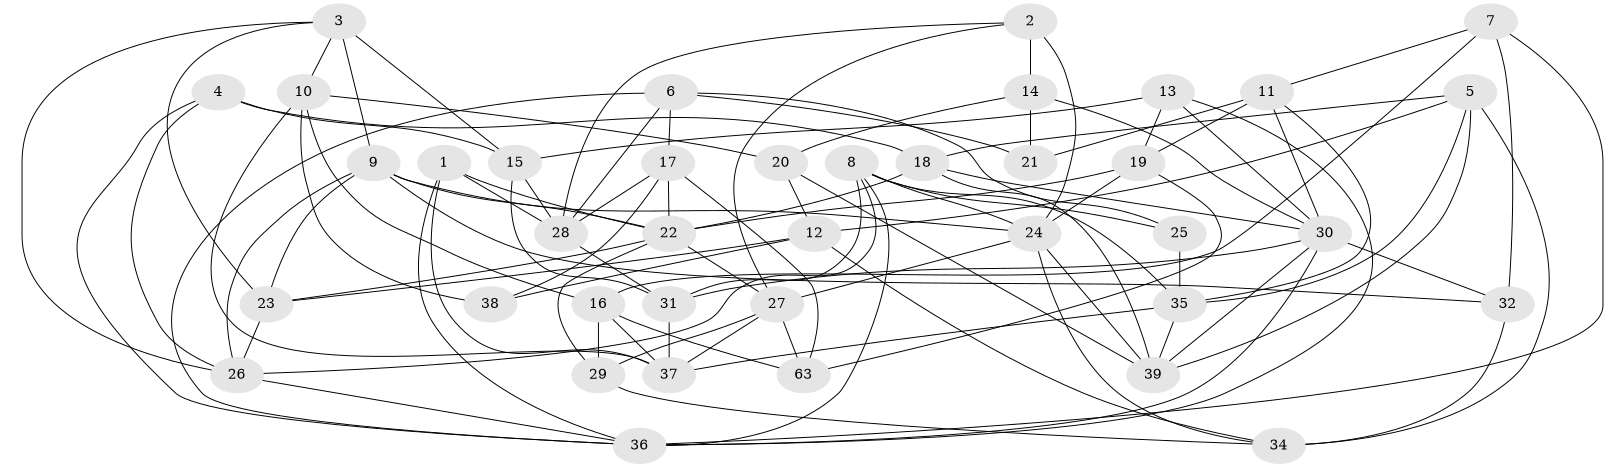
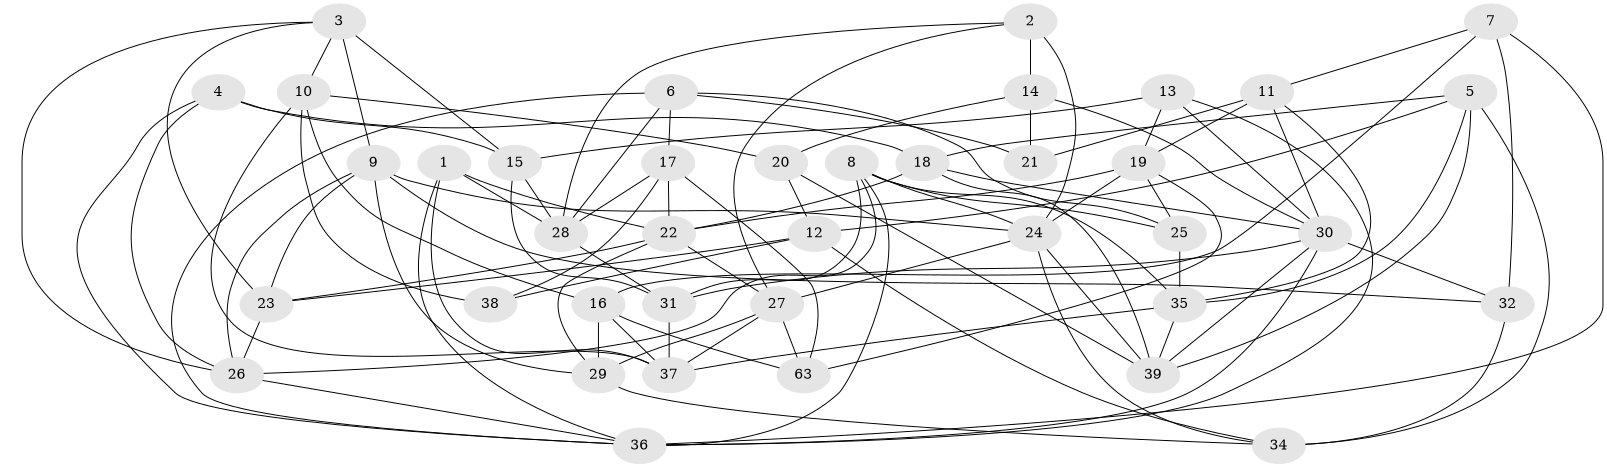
edge "19" -- "25": added
edge "9" -- "22": now "9" -- "29"
